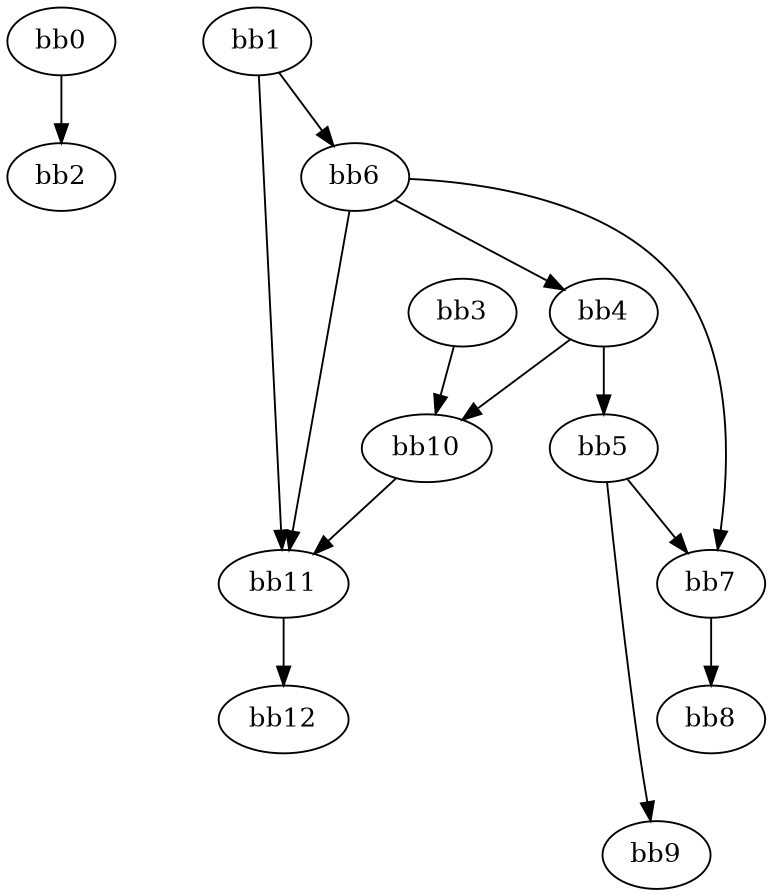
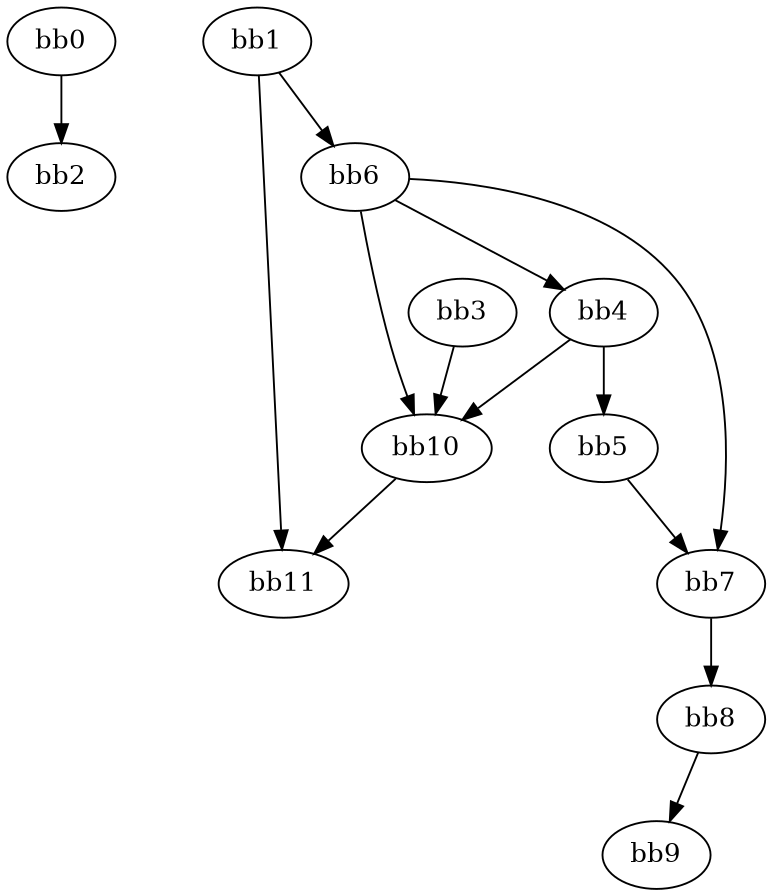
edge "bb6" -> "bb11": now "bb6" -> "bb10"
edge "bb5" -> "bb9": now "bb8" -> "bb9"
node "bb12": removed
